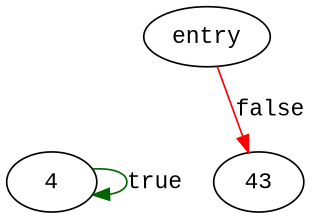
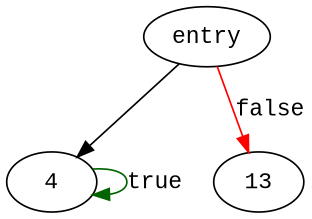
edge "entry" -> "4": added
node "43": label "43" -> "13"
